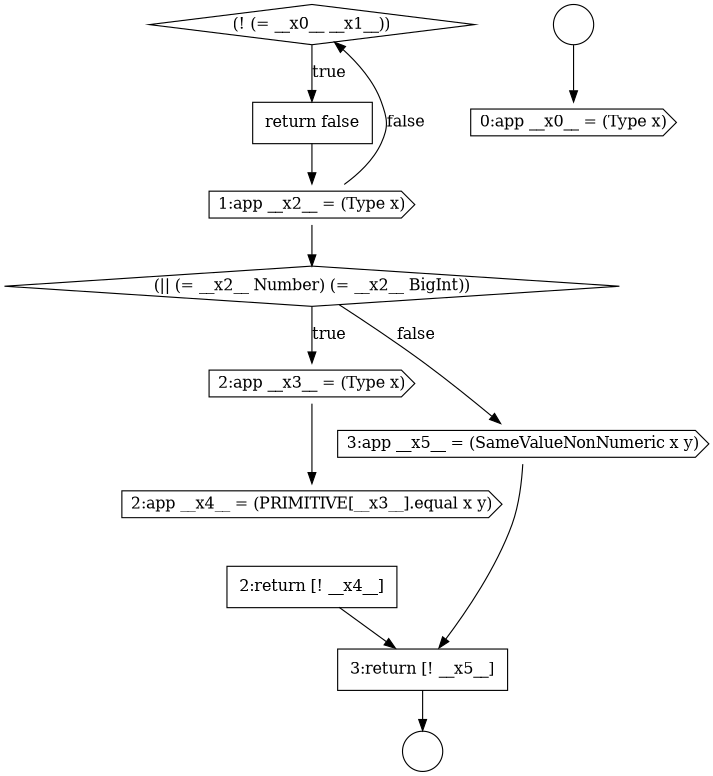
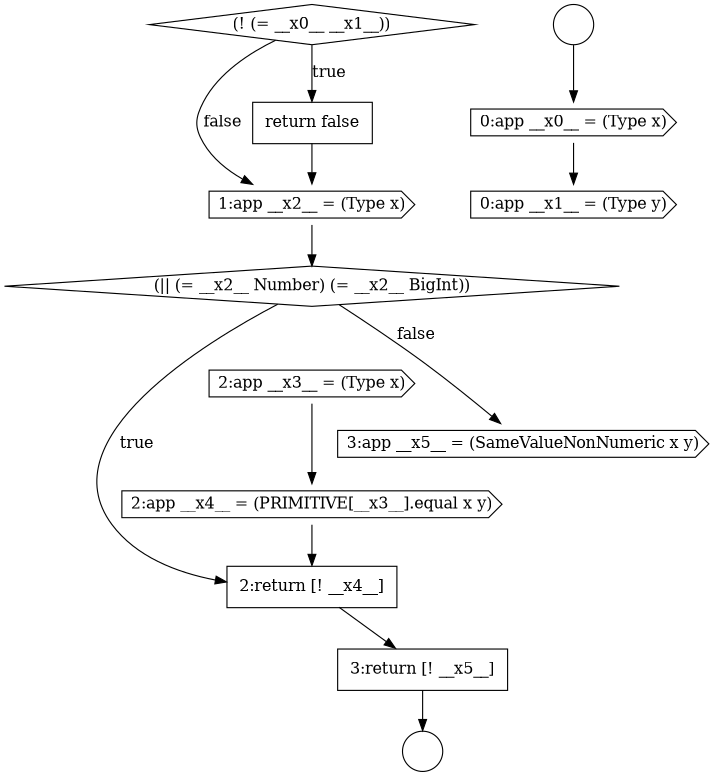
edge "1:app __x2__ = (Type x)" -> "(! (= __x0__ __x1__))": reversed
node "0:app __x1__ = (Type y)": added
edge "(|| (= __x2__ Number) (= __x2__ BigInt))" -> "2:app __x3__ = (Type x)": now "(|| (= __x2__ Number) (= __x2__ BigInt))" -> "2:return [! __x4__]"
edge "2:app __x4__ = (PRIMITIVE[__x3__].equal x y)" -> "2:return [! __x4__]": added
edge "3:app __x5__ = (SameValueNonNumeric x y)" -> "3:return [! __x5__]": removed
